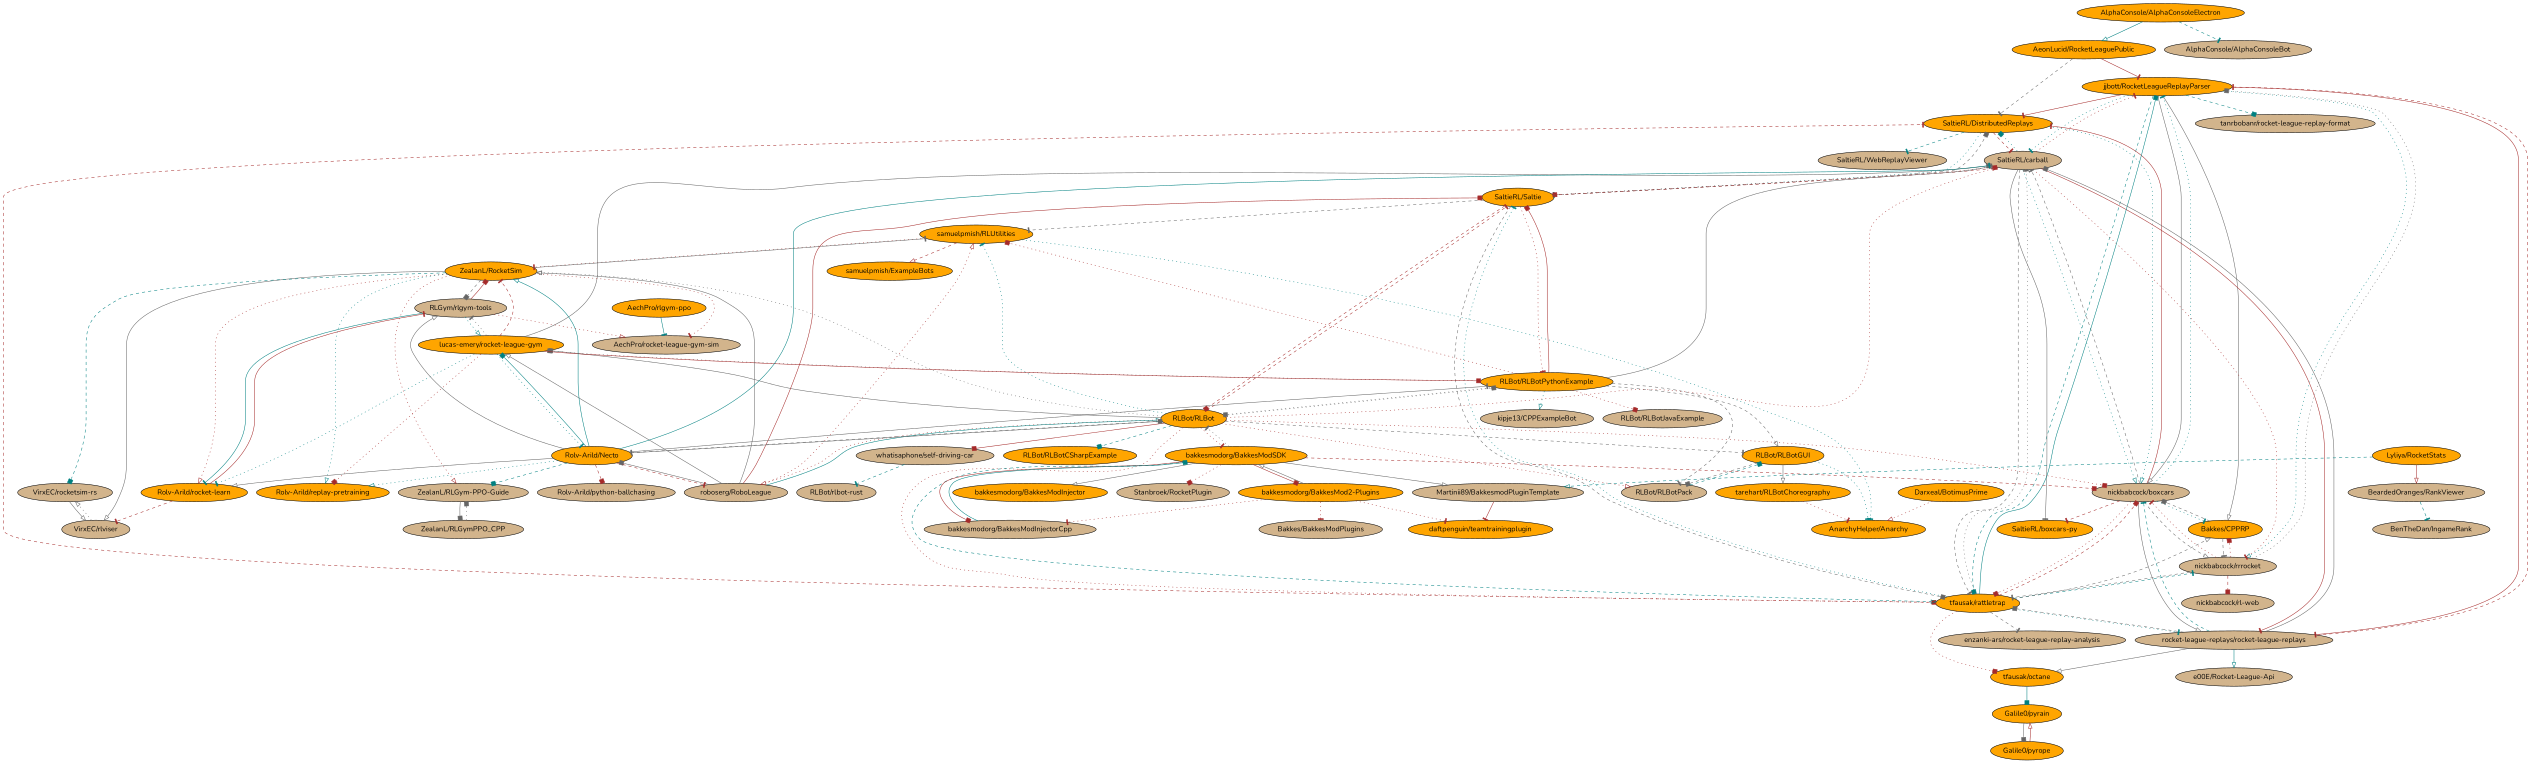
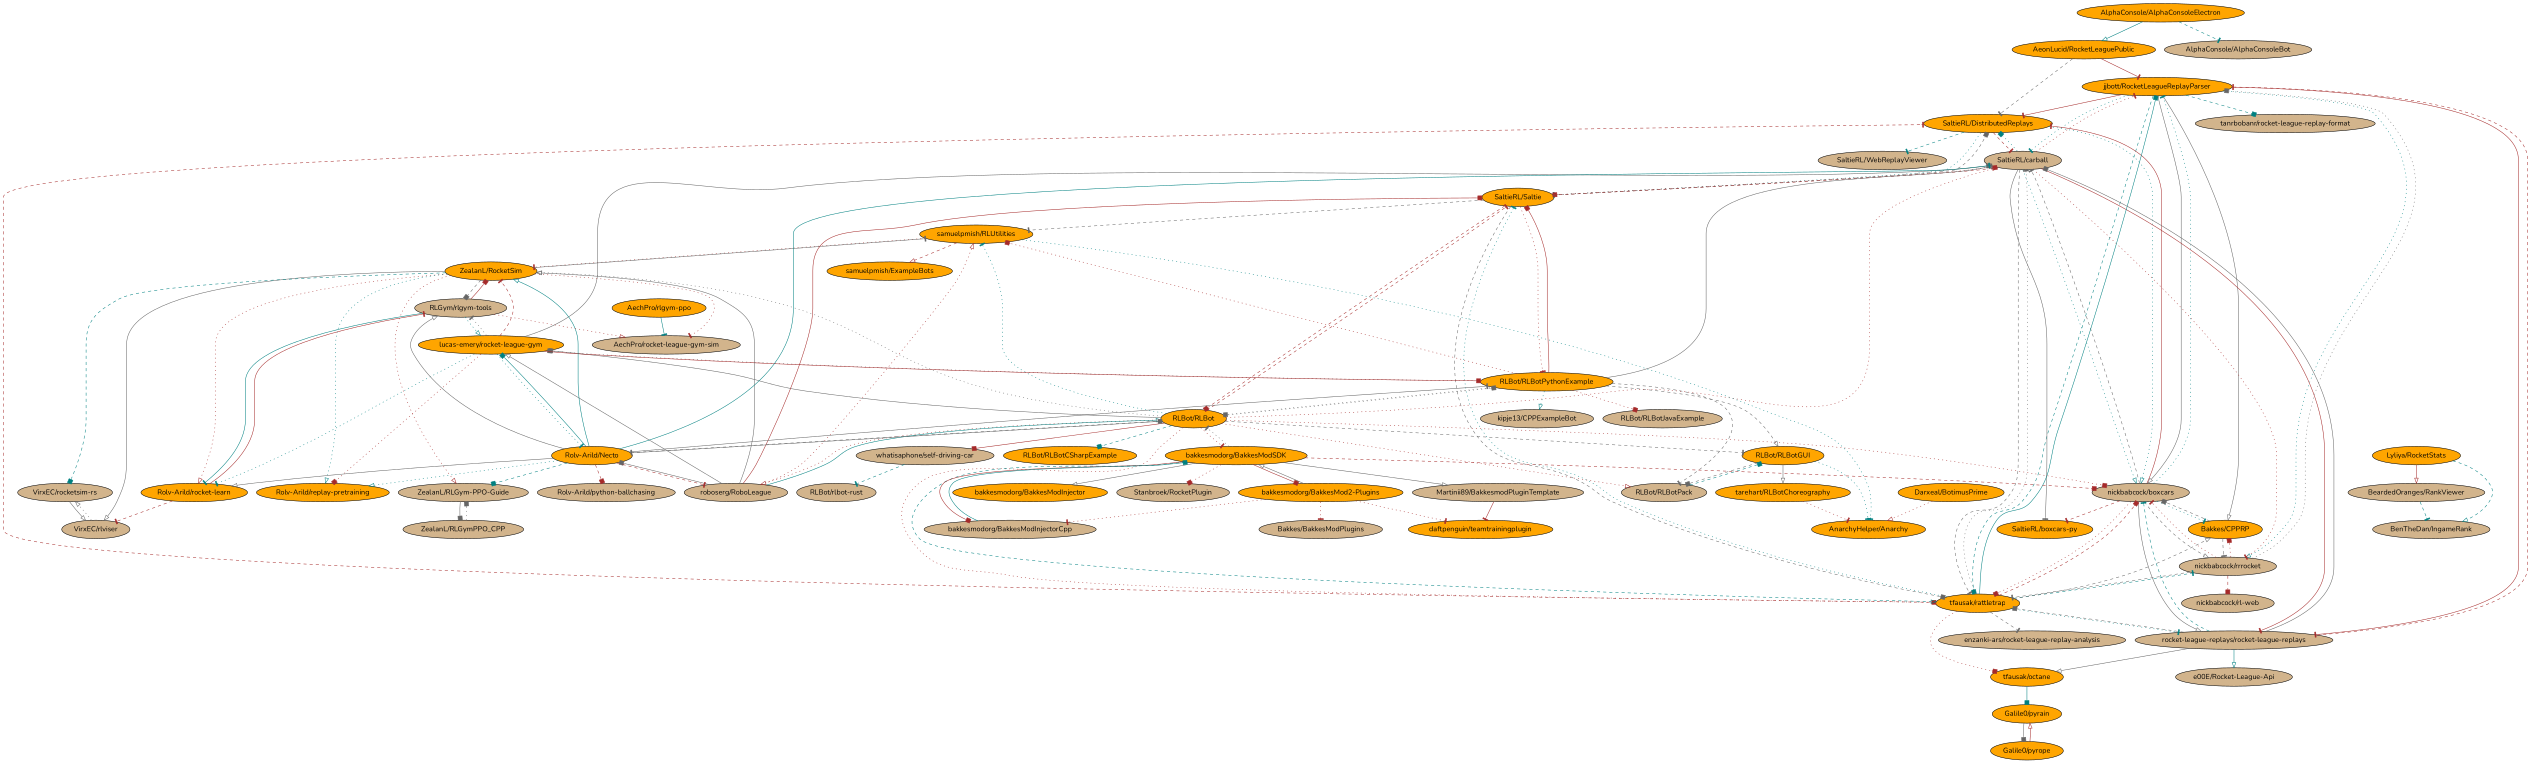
edge "Lyliya/RocketStats" -> "Martinii89/BakkesmodPluginTemplate": now "Lyliya/RocketStats" -> "BenTheDan/IngameRank"
